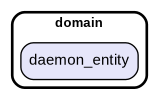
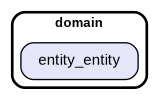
node "daemon_entity": label "daemon_entity" -> "entity_entity"
